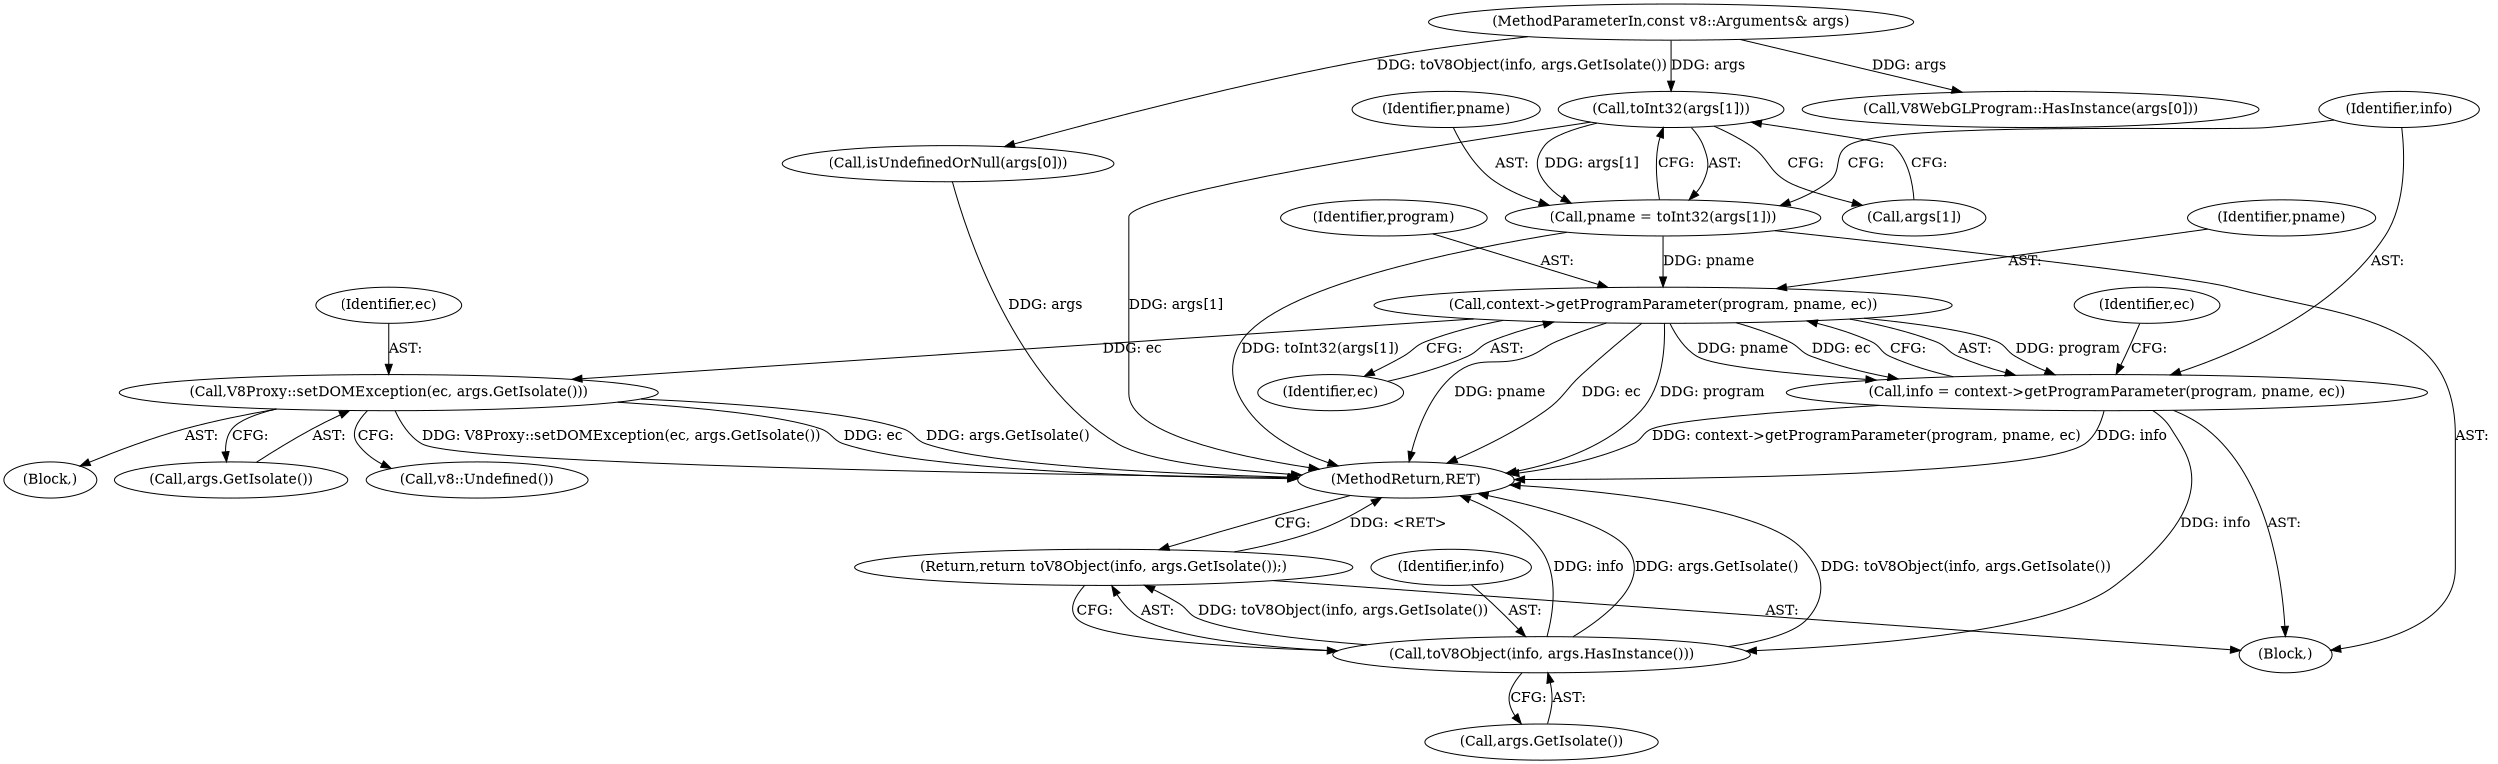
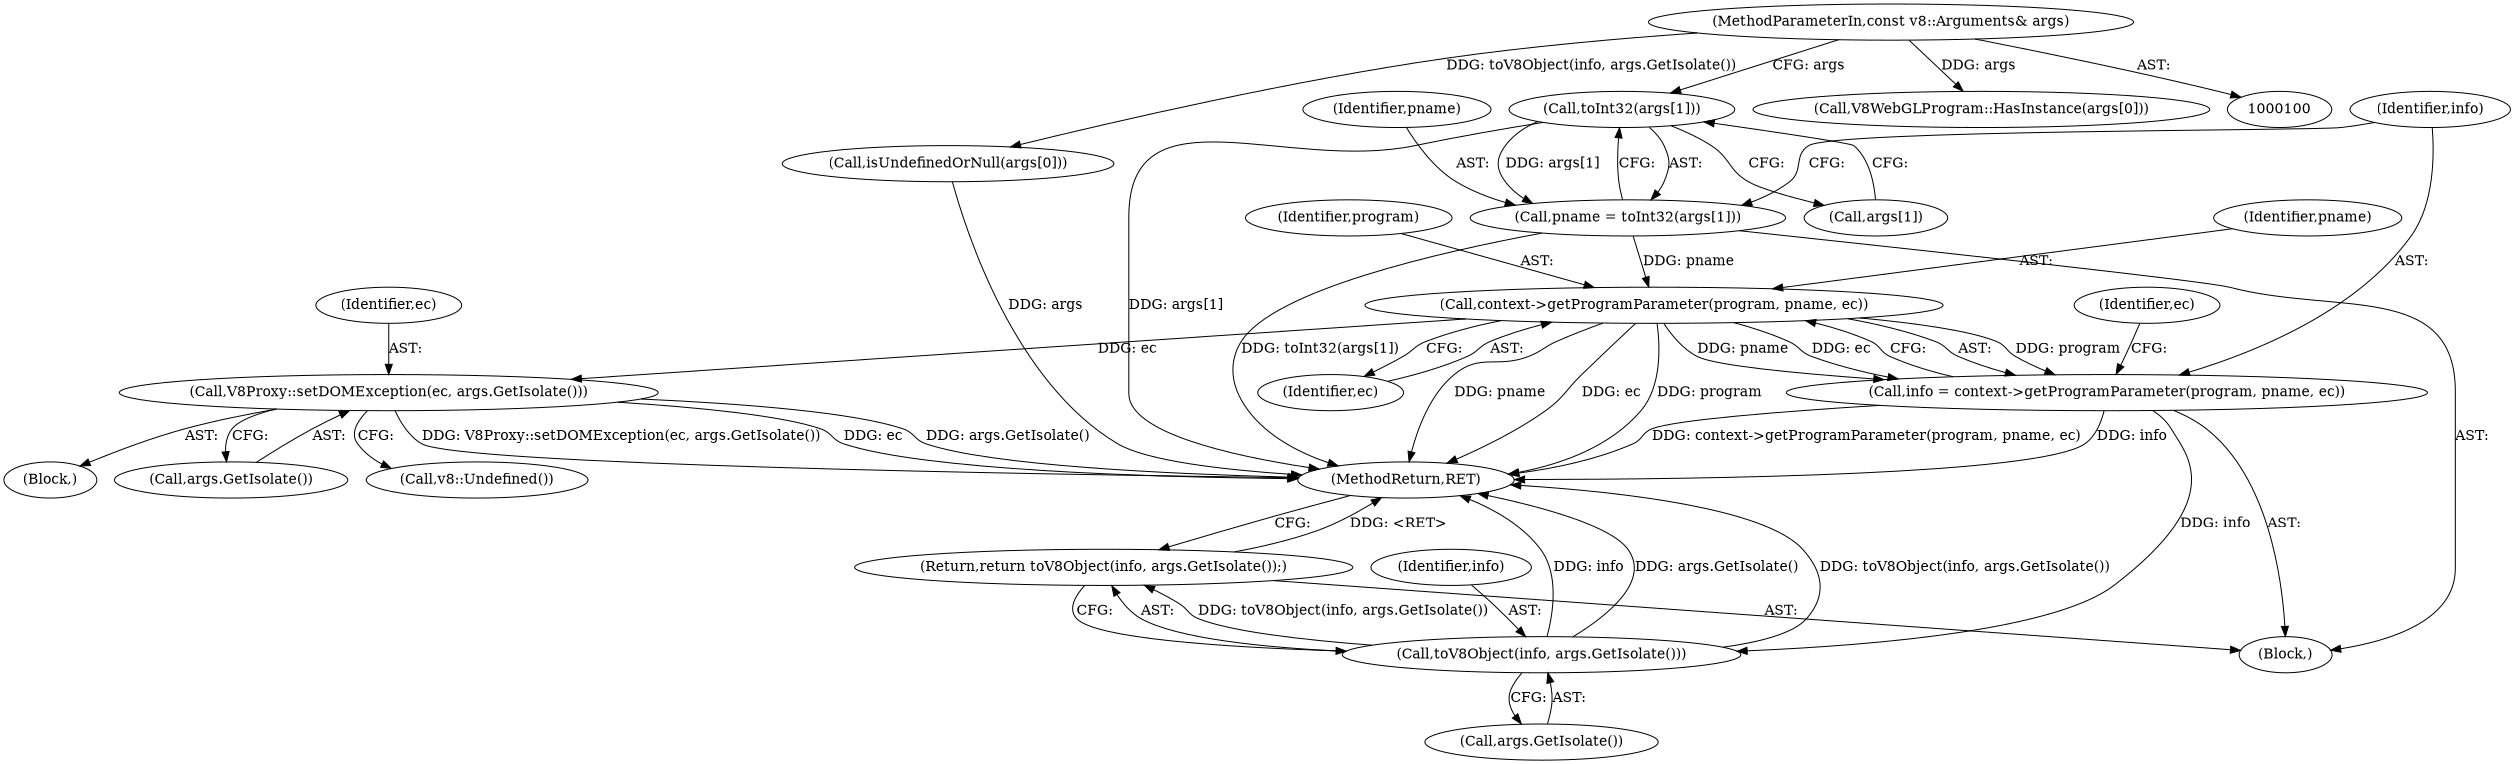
edge "(MethodParameterIn,const v8::Arguments& args)" -> "(Call,toInt32(args[1]))": label "DDG: args" -> "CFG: args"
node "1000100": added
node "(Call,toV8Object(info, args.HasInstance()))": label "(Call,toV8Object(info, args.HasInstance()))" -> "(Call,toV8Object(info, args.GetIsolate()))"
